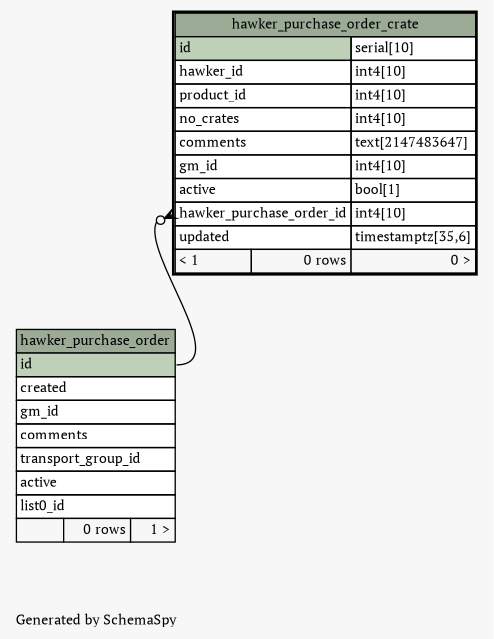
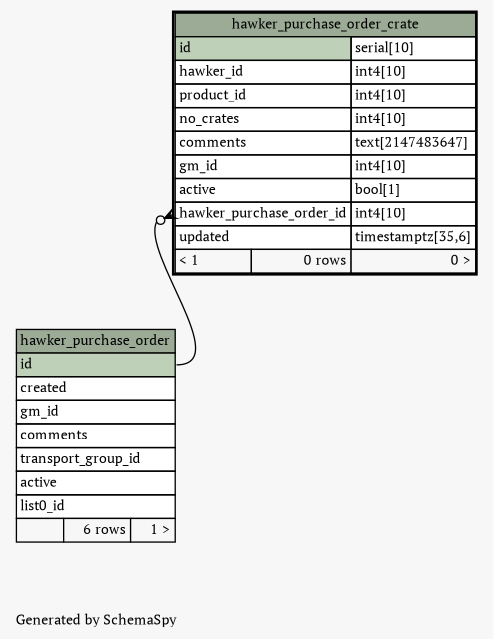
node "hawker_purchase_order": text "0 rows" -> "6 rows"
